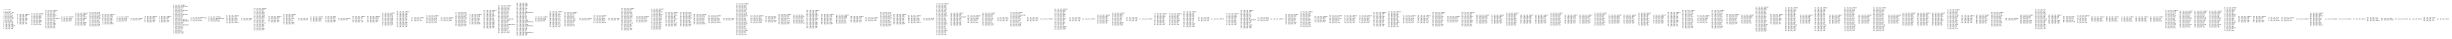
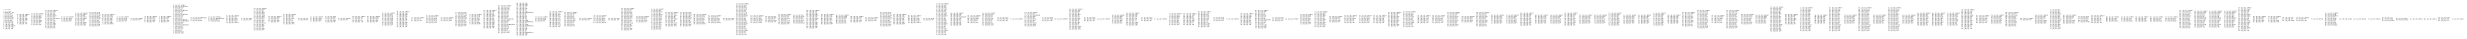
node "571: [NO_SSA] JUMPDEST": added
